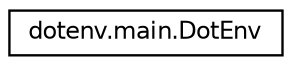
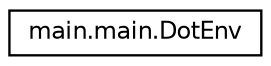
node "dotenv.main.DotEnv": label "dotenv.main.DotEnv" -> "main.main.DotEnv"
